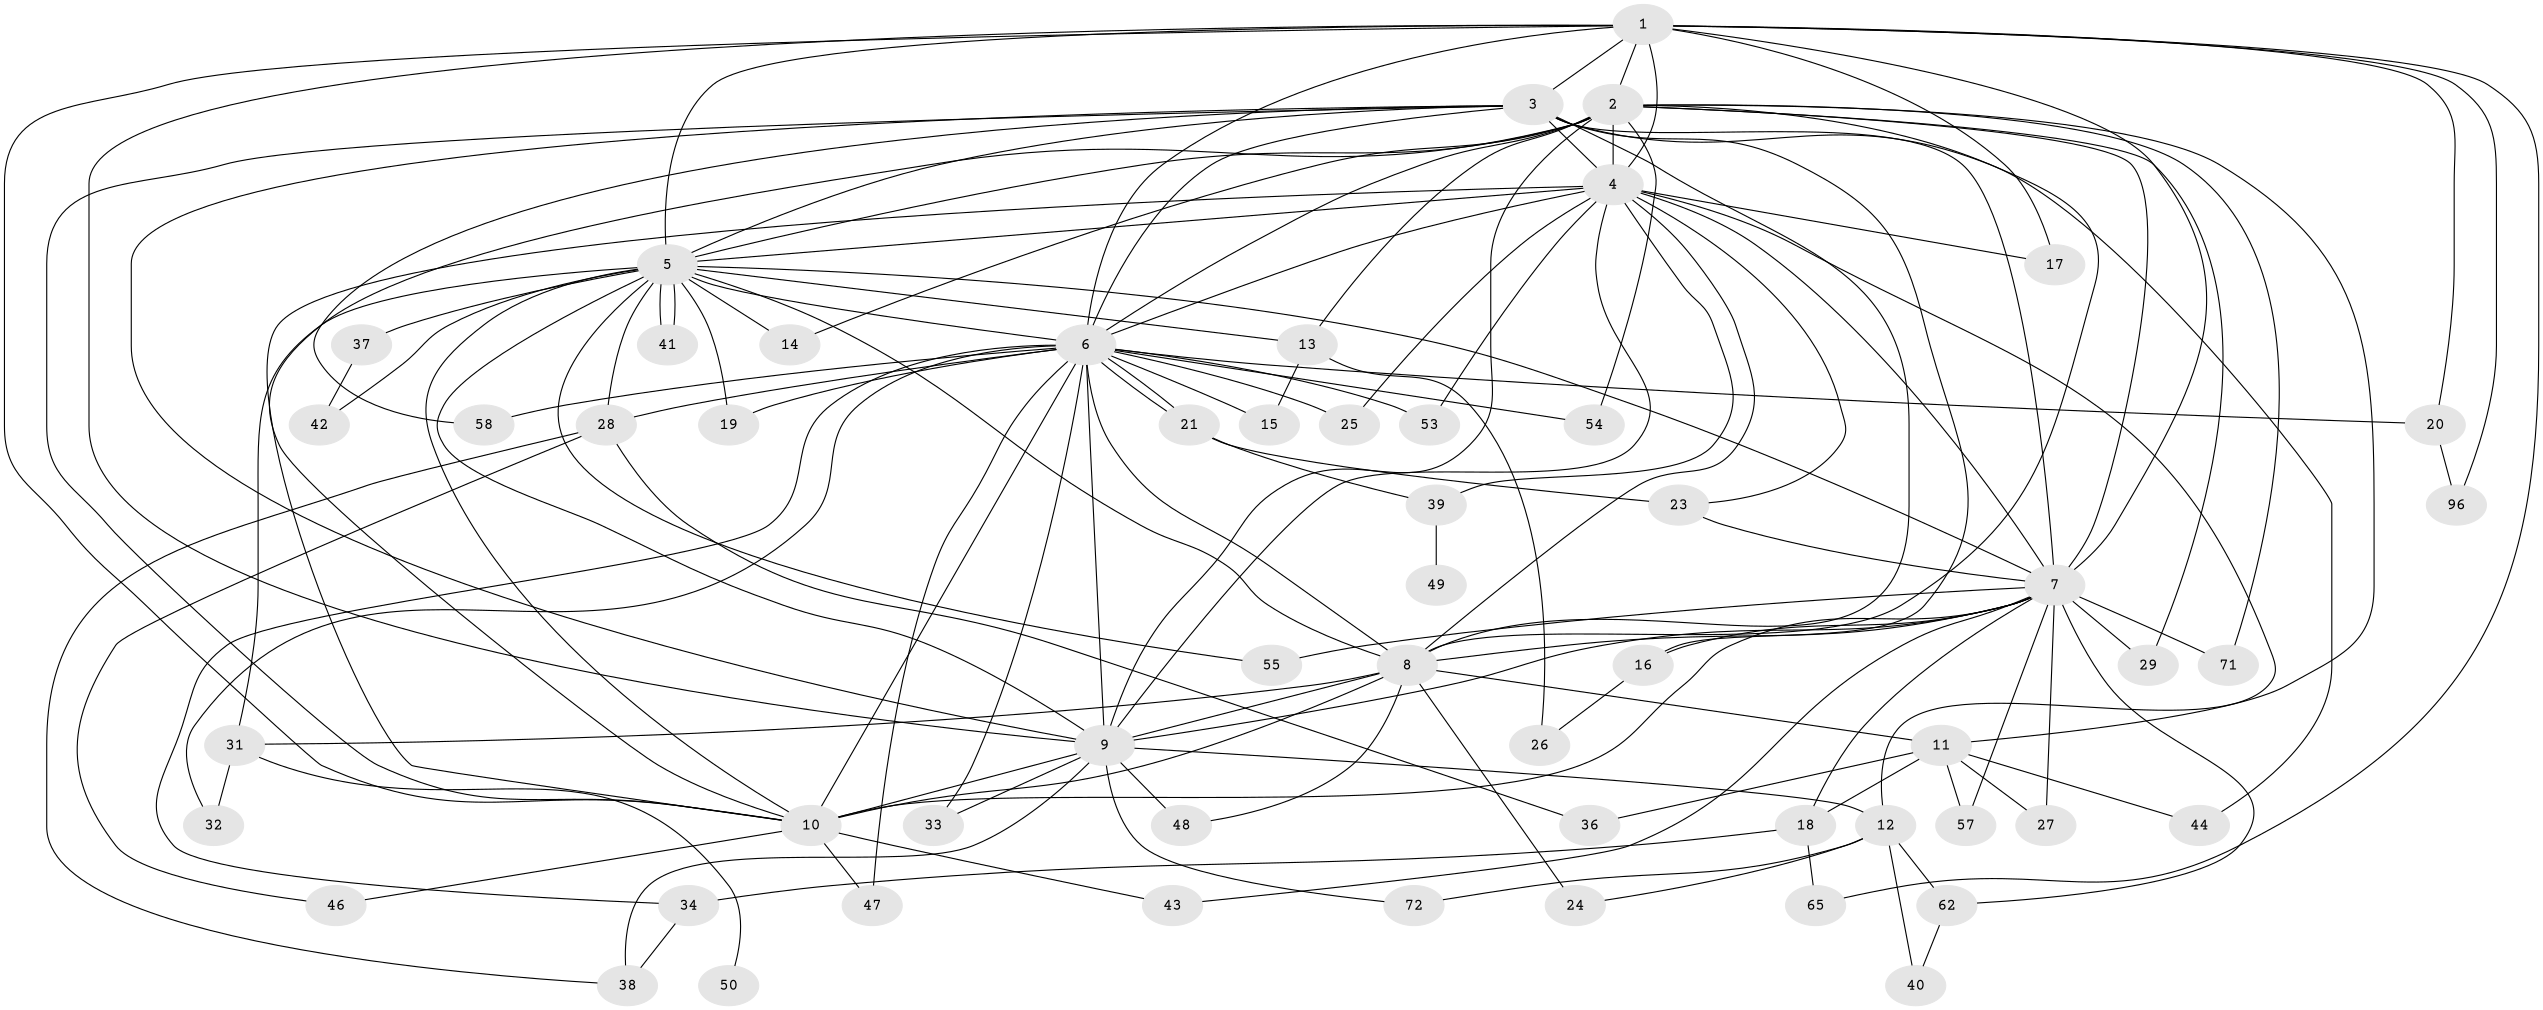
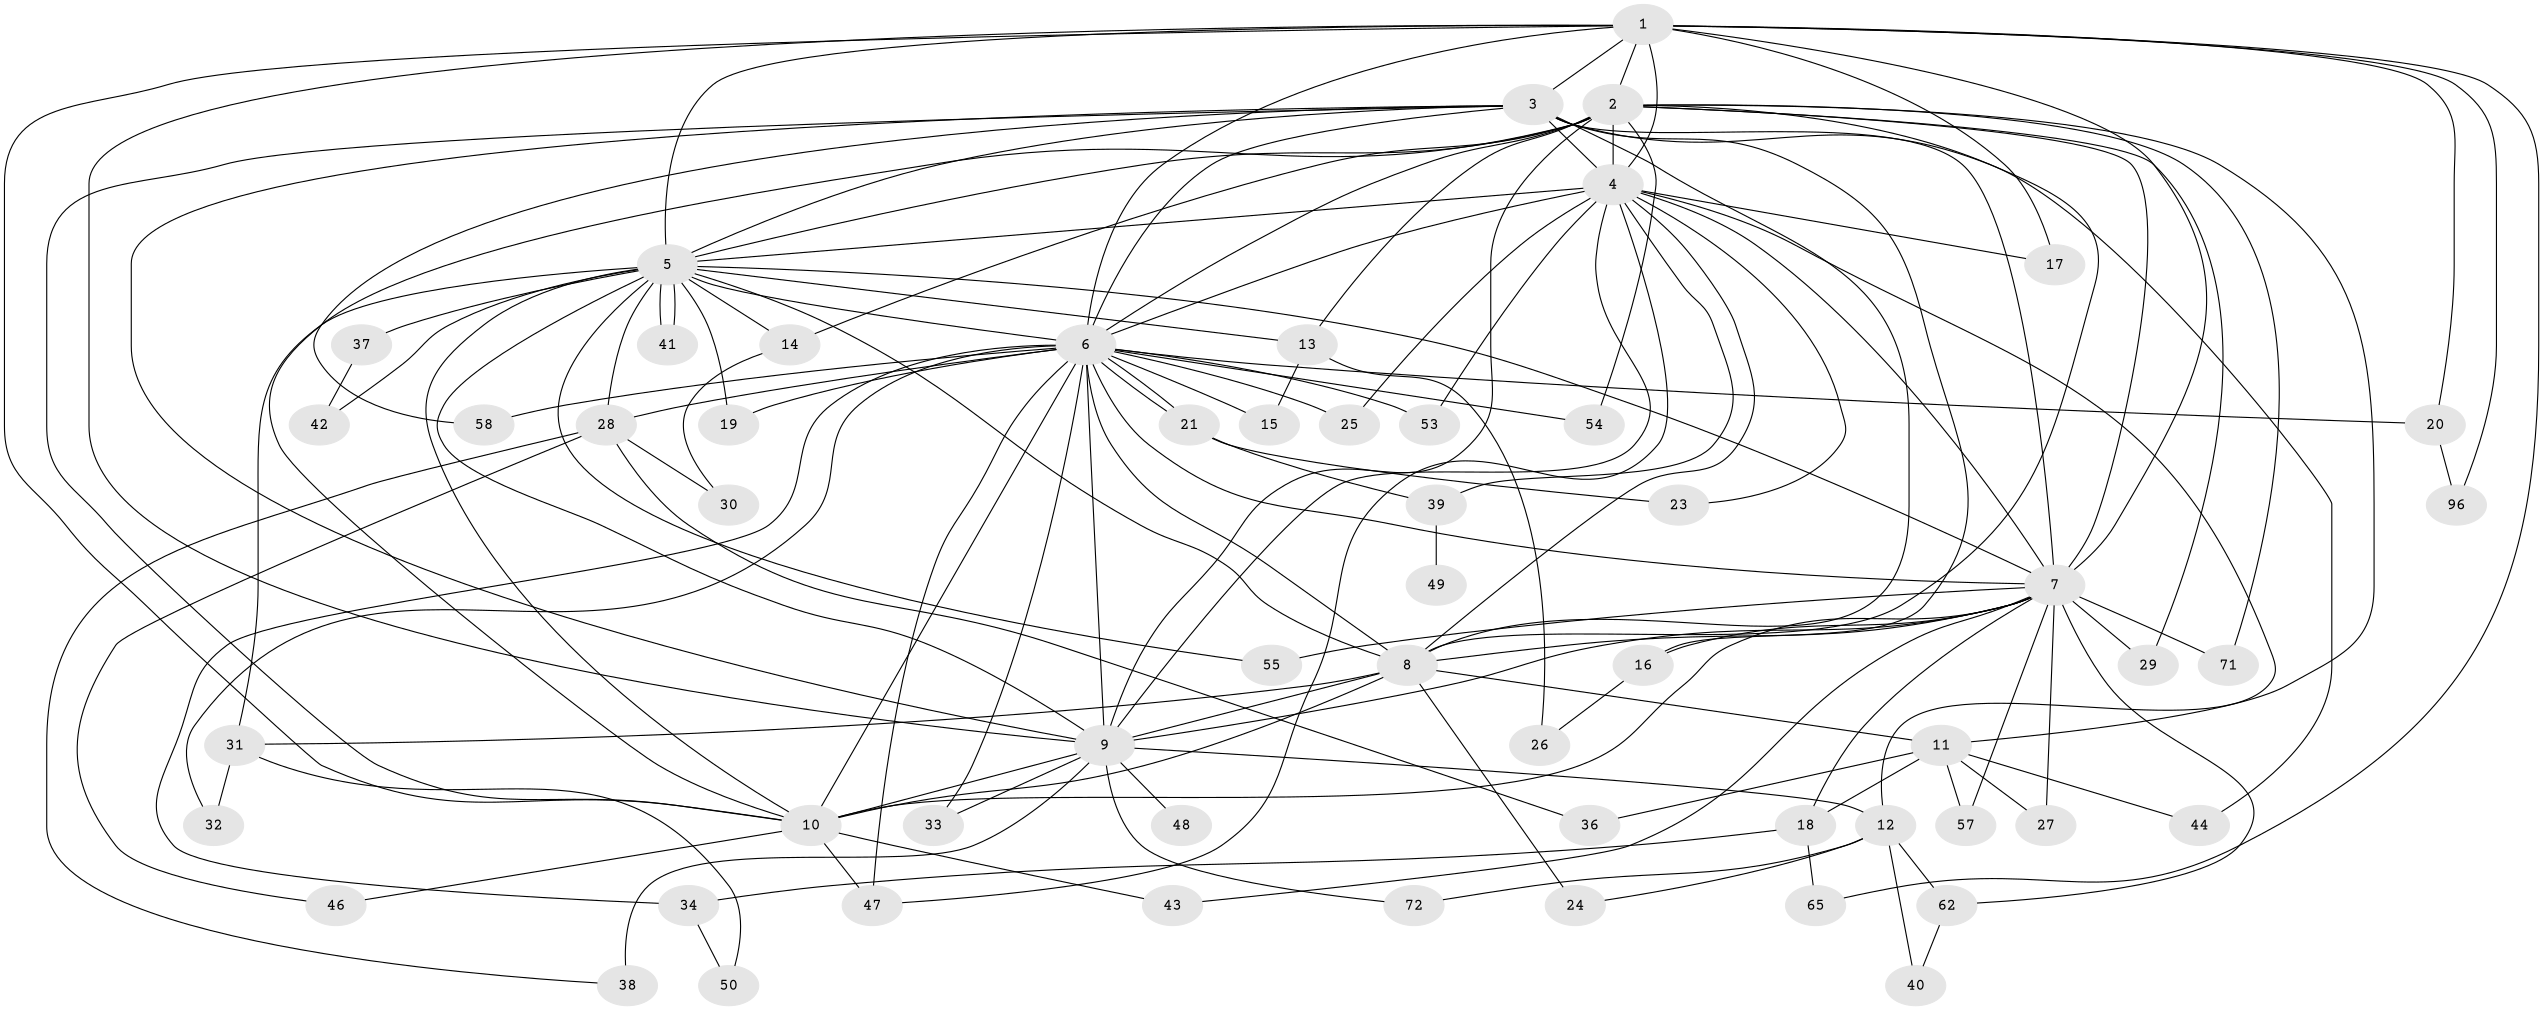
edge "4" -- "10": now "4" -- "47"
node "30": added
edge "23" -- "7": now "6" -- "7"
edge "8" -- "48": removed
edge "34" -- "38": now "34" -- "50"
